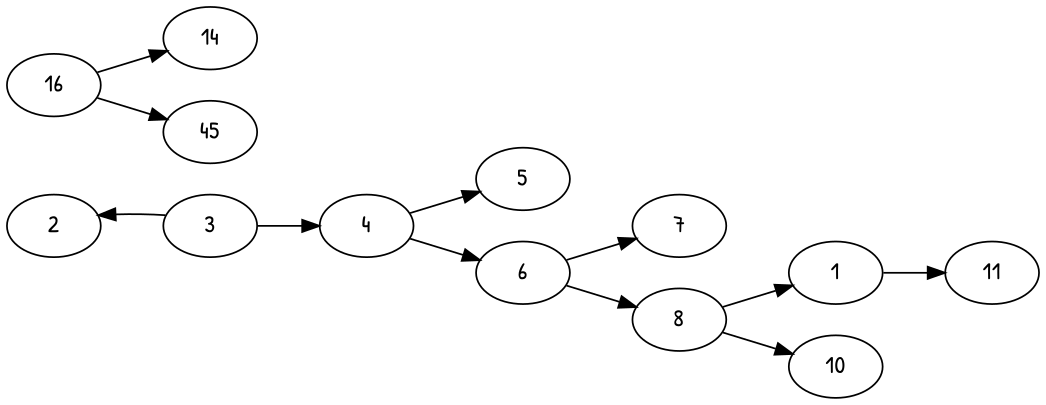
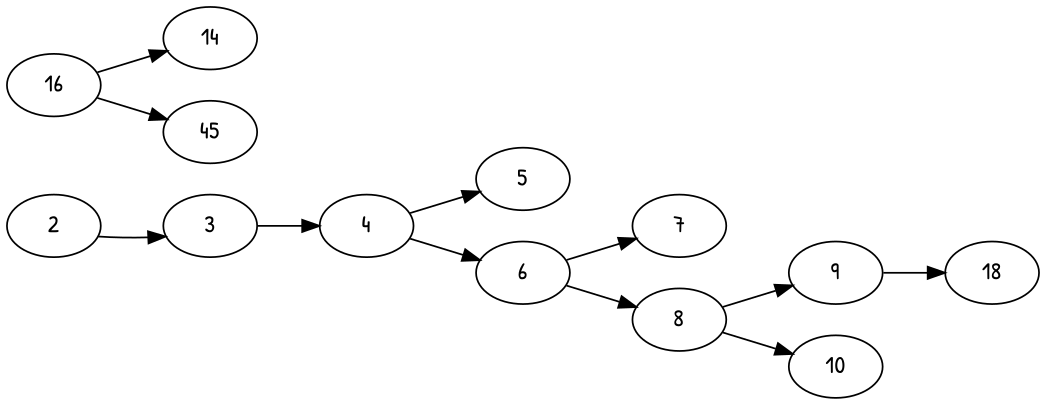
edge "3" -> "2": reversed
node "1": label "1" -> "9"
node "11": label "11" -> "18"
